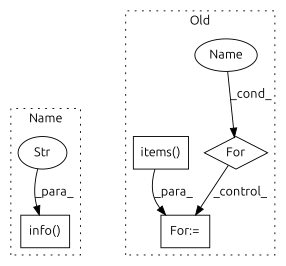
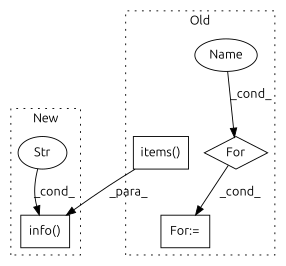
cluster "Name": label "Name" -> "New"
edge "items()" -> "For:=": now "items()" -> "info()"
edge "Str" -> "info()": label "_para_" -> "_cond_"
edge "For" -> "For:=": label "_control_" -> "_cond_"
